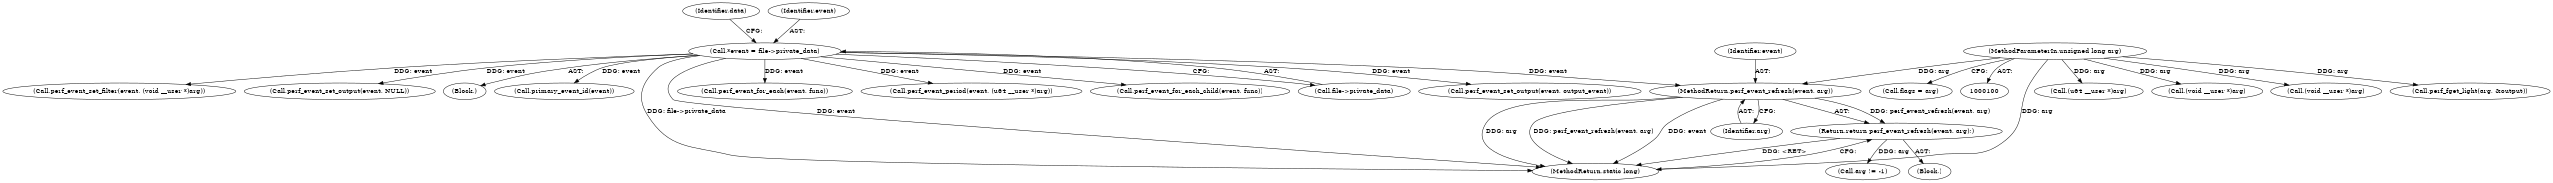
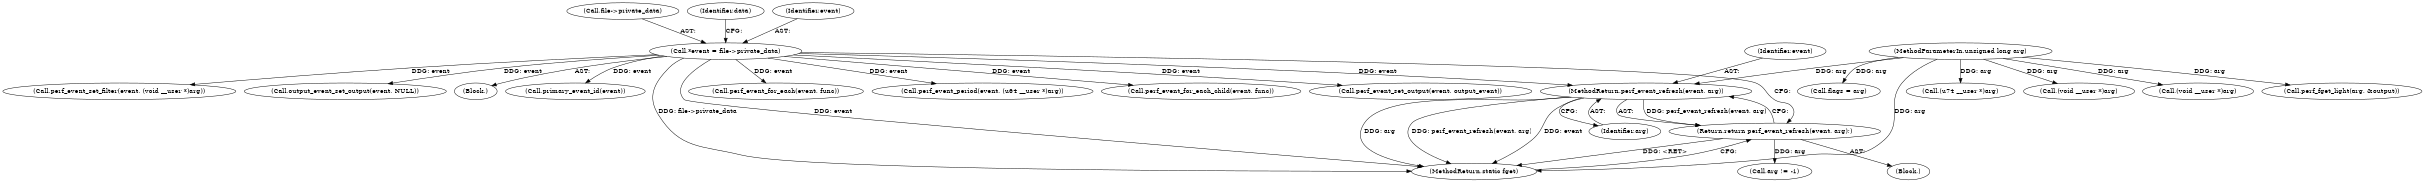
edge "(Call,*event = file->private_data)" -> "(Call,file->private_data)": now "(Call,*event = file->private_data)" -> "(Return,return perf_event_refresh(event, arg);)"
edge "(MethodParameterIn,unsigned long arg)" -> "(Call,flags = arg)": label "CFG: " -> "DDG: arg"
node "(Call,perf_event_set_output(event, NULL))": label "(Call,perf_event_set_output(event, NULL))" -> "(Call,output_event_set_output(event, NULL))"
node "1000100": removed
node "(Call,(u64 __user *)arg)": label "(Call,(u64 __user *)arg)" -> "(Call,(u74 __user *)arg)"
edge "(Return,return perf_event_refresh(event, arg);)" -> "(MethodReturn,perf_event_refresh(event, arg))": added, label "CFG:"
node "(MethodReturn,static long)": label "(MethodReturn,static long)" -> "(MethodReturn,static fget)"
